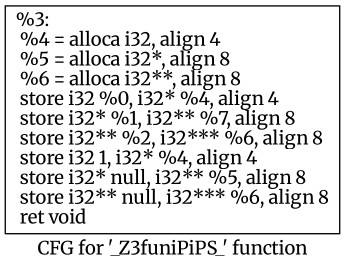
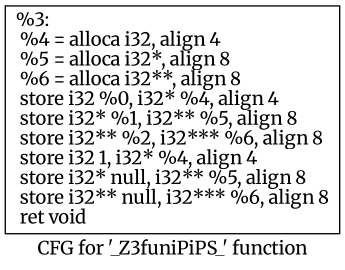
node "%3:": text "store i32* %1, i32** %7, align 8" -> "store i32* %1, i32** %5, align 8"
